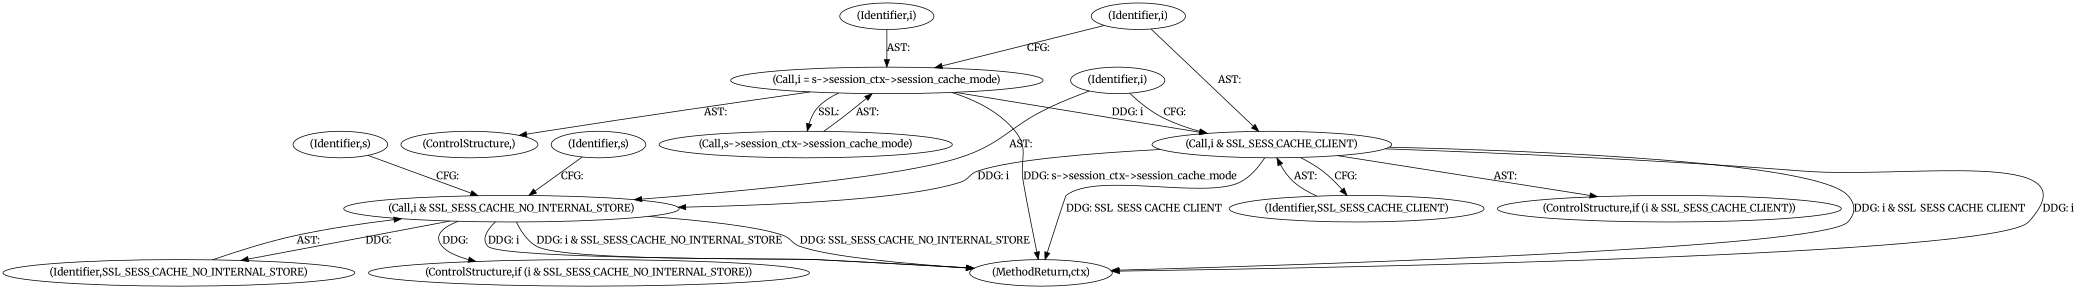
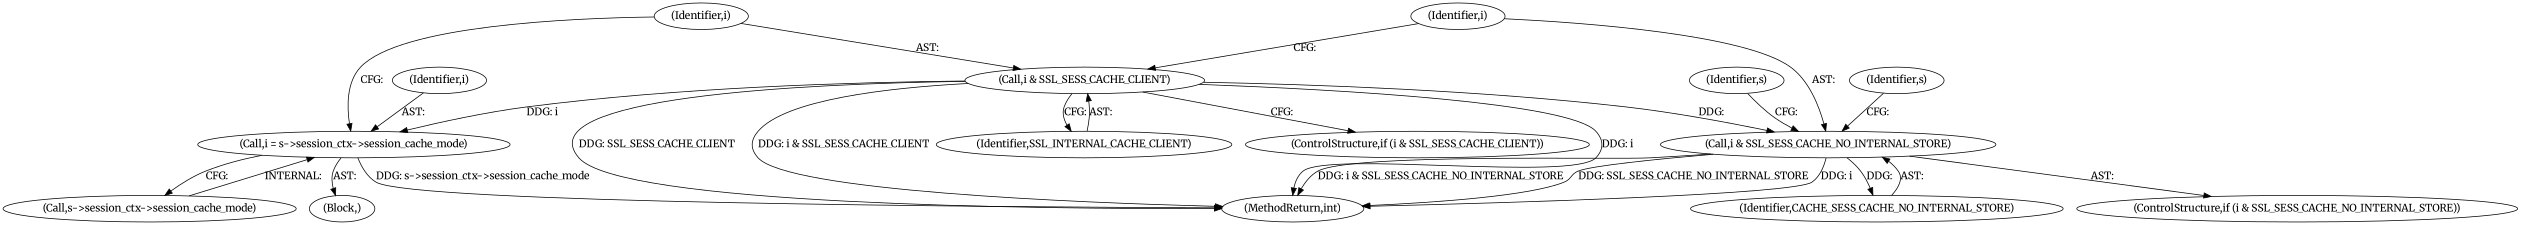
edge "(Call,i = s->session_ctx->session_cache_mode)" -> "(Call,s->session_ctx->session_cache_mode)": label "SSL: " -> "CFG: "
edge "(Call,s->session_ctx->session_cache_mode)" -> "(Call,i = s->session_ctx->session_cache_mode)": label "AST: " -> "INTERNAL: "
edge "(Call,i = s->session_ctx->session_cache_mode)" -> "(Call,i & SSL_SESS_CACHE_CLIENT)": reversed
node "(ControlStructure,)": label "(ControlStructure,)" -> "(Block,)"
edge "(Call,i & SSL_SESS_CACHE_CLIENT)" -> "(Call,i & SSL_SESS_CACHE_NO_INTERNAL_STORE)": label "DDG: i" -> "DDG: "
edge "(Call,i & SSL_SESS_CACHE_CLIENT)" -> "(ControlStructure,if (i & SSL_SESS_CACHE_CLIENT))": label "AST: " -> "CFG: "
node "(Identifier,SSL_SESS_CACHE_CLIENT)": label "(Identifier,SSL_SESS_CACHE_CLIENT)" -> "(Identifier,SSL_INTERNAL_CACHE_CLIENT)"
edge "(Call,i & SSL_SESS_CACHE_NO_INTERNAL_STORE)" -> "(ControlStructure,if (i & SSL_SESS_CACHE_NO_INTERNAL_STORE))": label "DDG: " -> "AST: "
node "(Identifier,SSL_SESS_CACHE_NO_INTERNAL_STORE)": label "(Identifier,SSL_SESS_CACHE_NO_INTERNAL_STORE)" -> "(Identifier,CACHE_SESS_CACHE_NO_INTERNAL_STORE)"
node "(MethodReturn,ctx)": label "(MethodReturn,ctx)" -> "(MethodReturn,int)"
